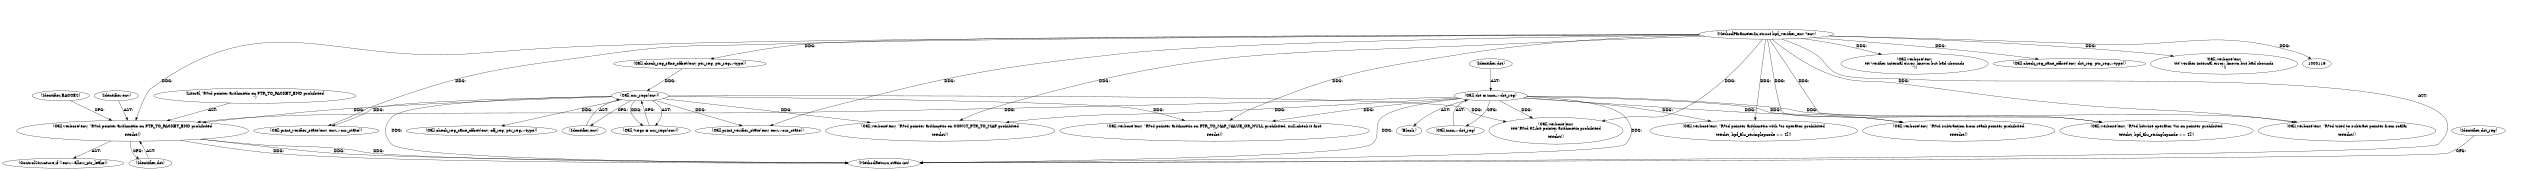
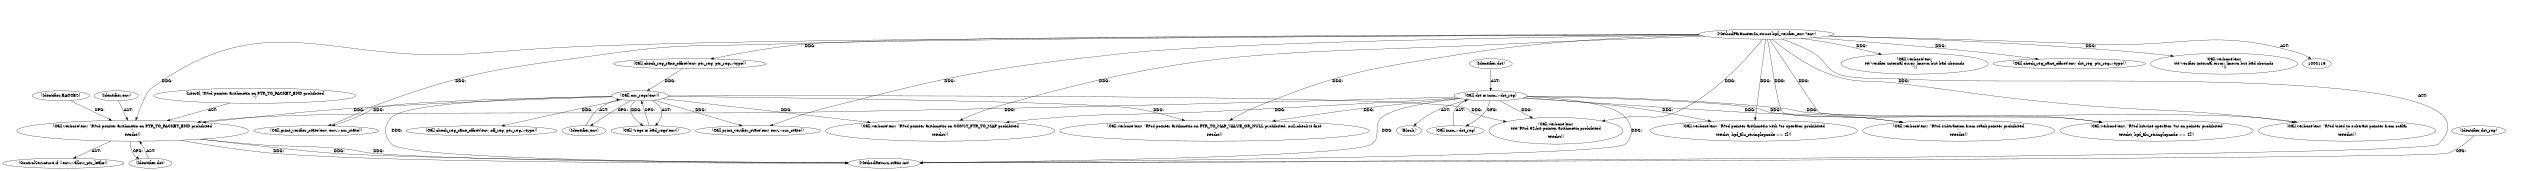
edge "(MethodParameterIn,struct bpf_verifier_env *env)" -> "1000116": label "DDG: " -> "AST: "
node "(Call,*regs = cur_regs(env))": label "(Call,*regs = cur_regs(env))" -> "(Call,*regs = bad_regs(env))"
